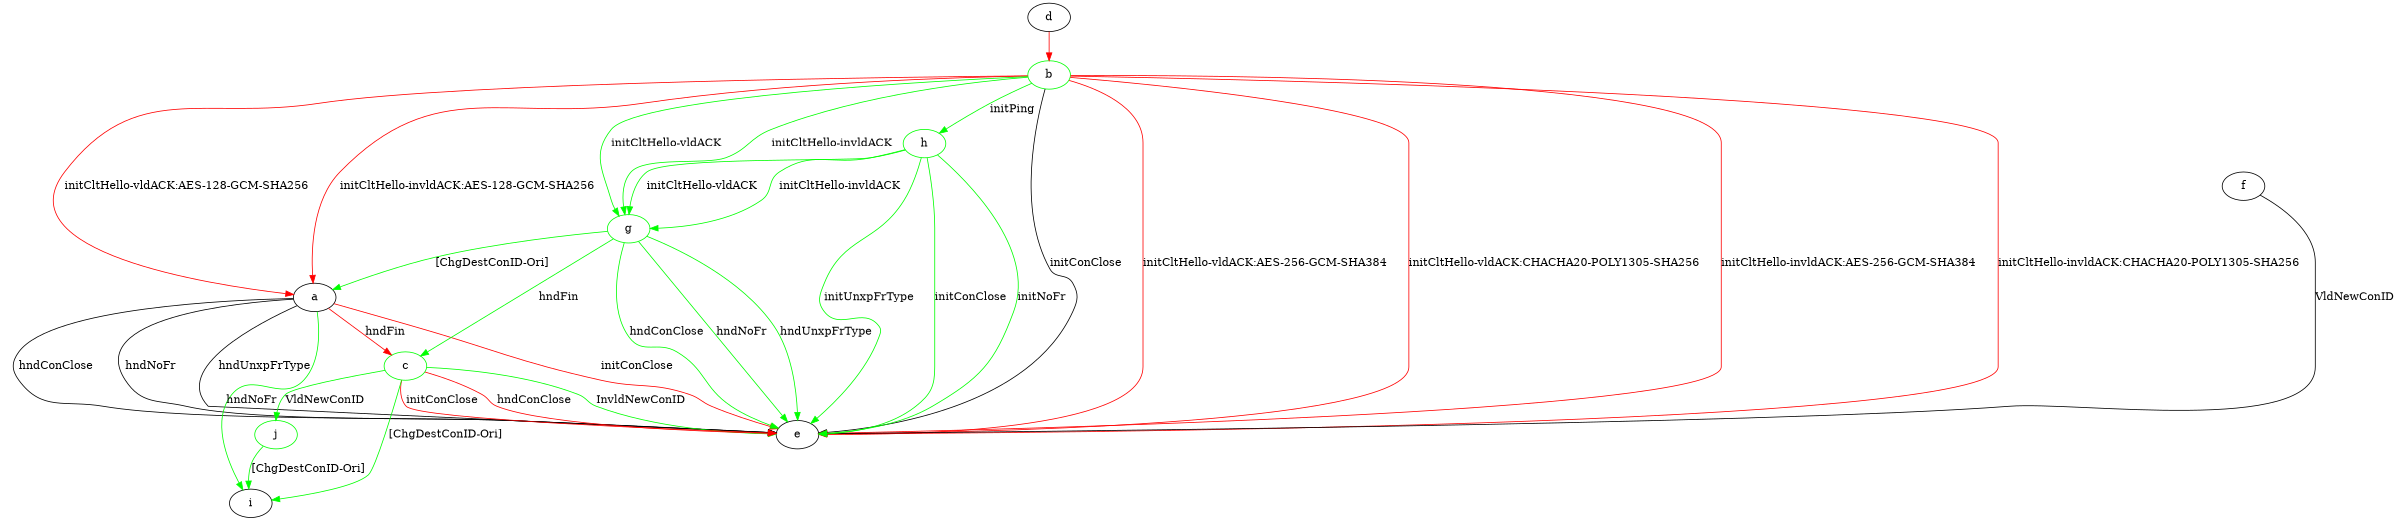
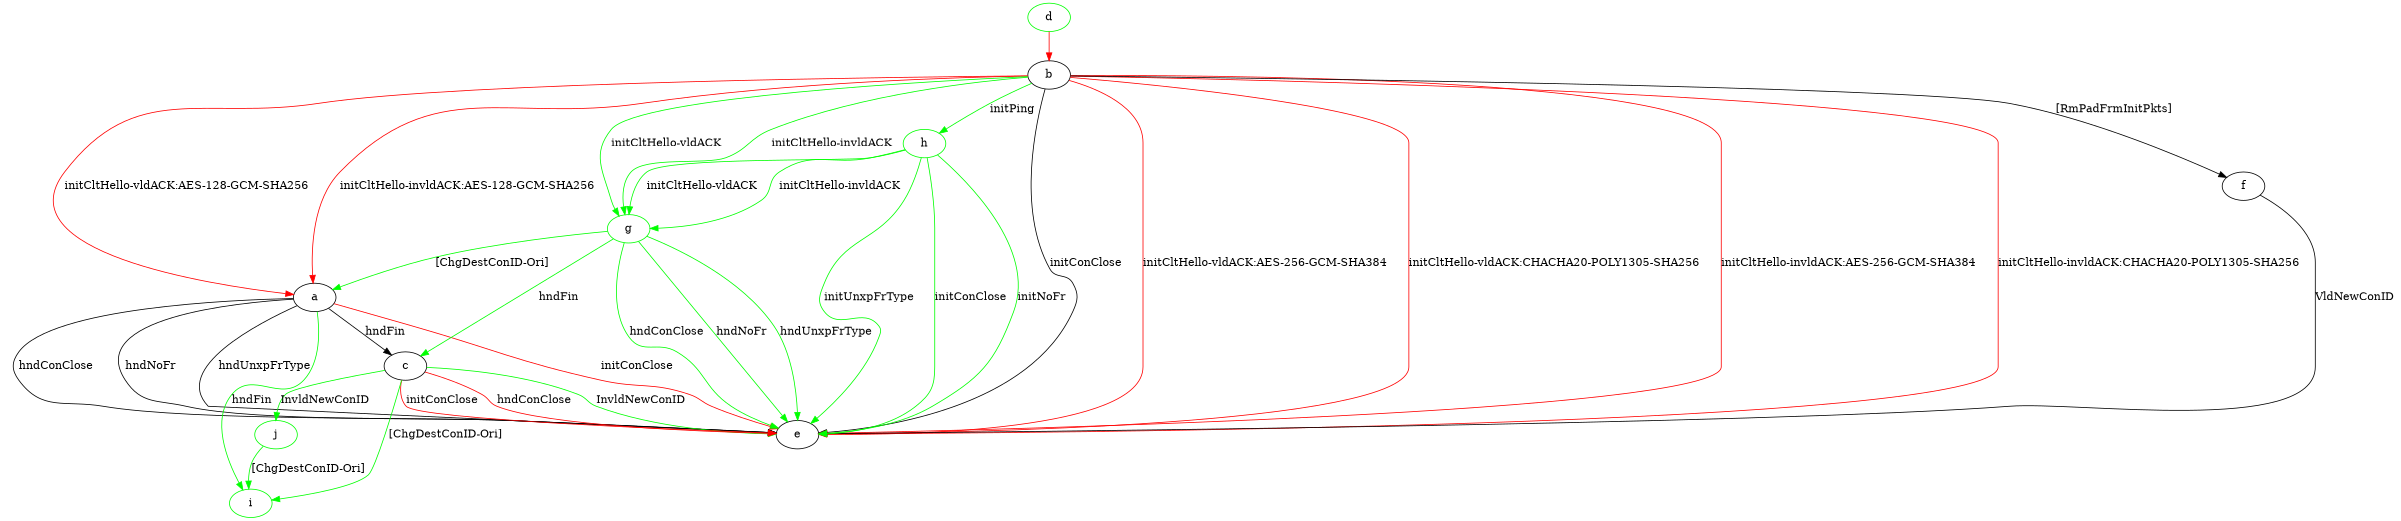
node "d": color black -> green
node "b": color green -> black
edge "b" -> "f": added, label "[RmPadFrmInitPkts]"
edge "a" -> "c": color red -> black
node "c": color green -> black
edge "a" -> "i": label "hndNoFr " -> "hndFin "
edge "c" -> "j": label "VldNewConID " -> "InvldNewConID "
node "i": color black -> green
